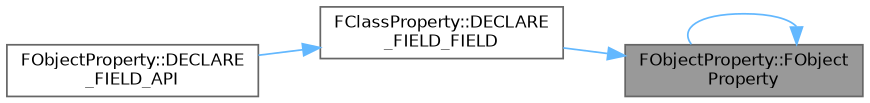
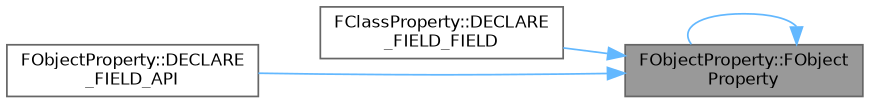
edge "FObjectProperty::DECLARE _FIELD_API" -> "FClassProperty::DECLARE _FIELD_FIELD": now "FObjectProperty::DECLARE _FIELD_API" -> "FObjectProperty::FObject Property"
